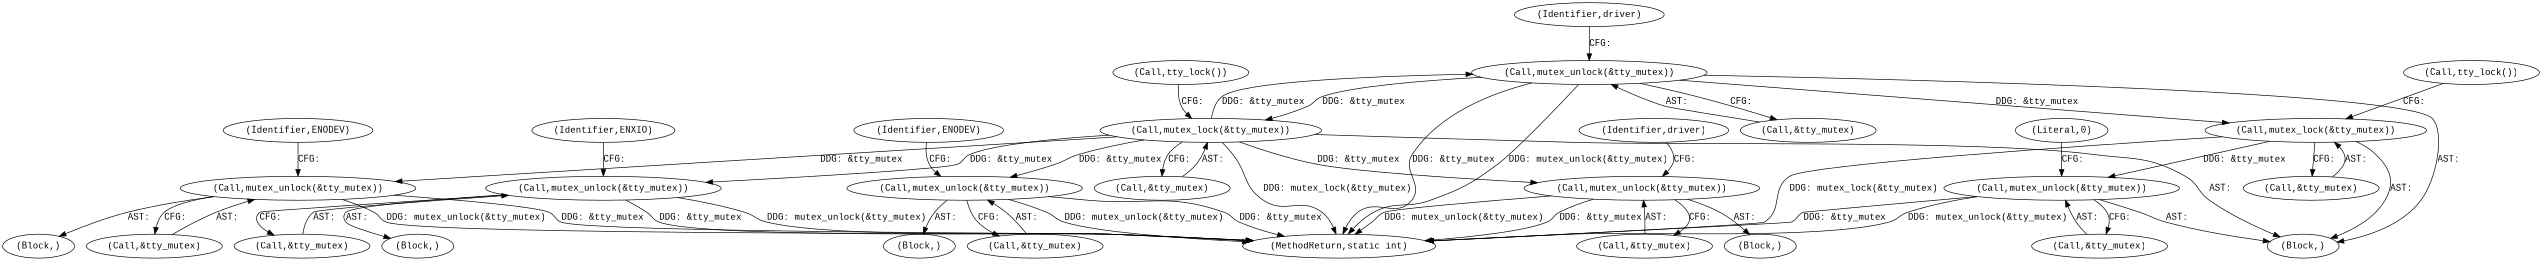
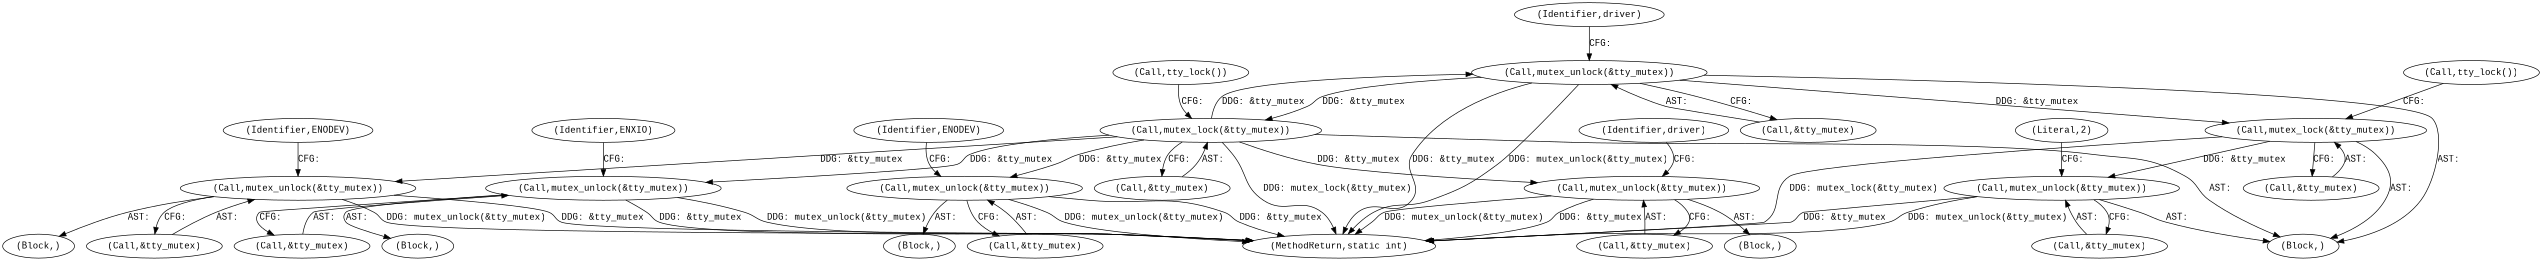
node "(Literal,0)": label "(Literal,0)" -> "(Literal,2)"
